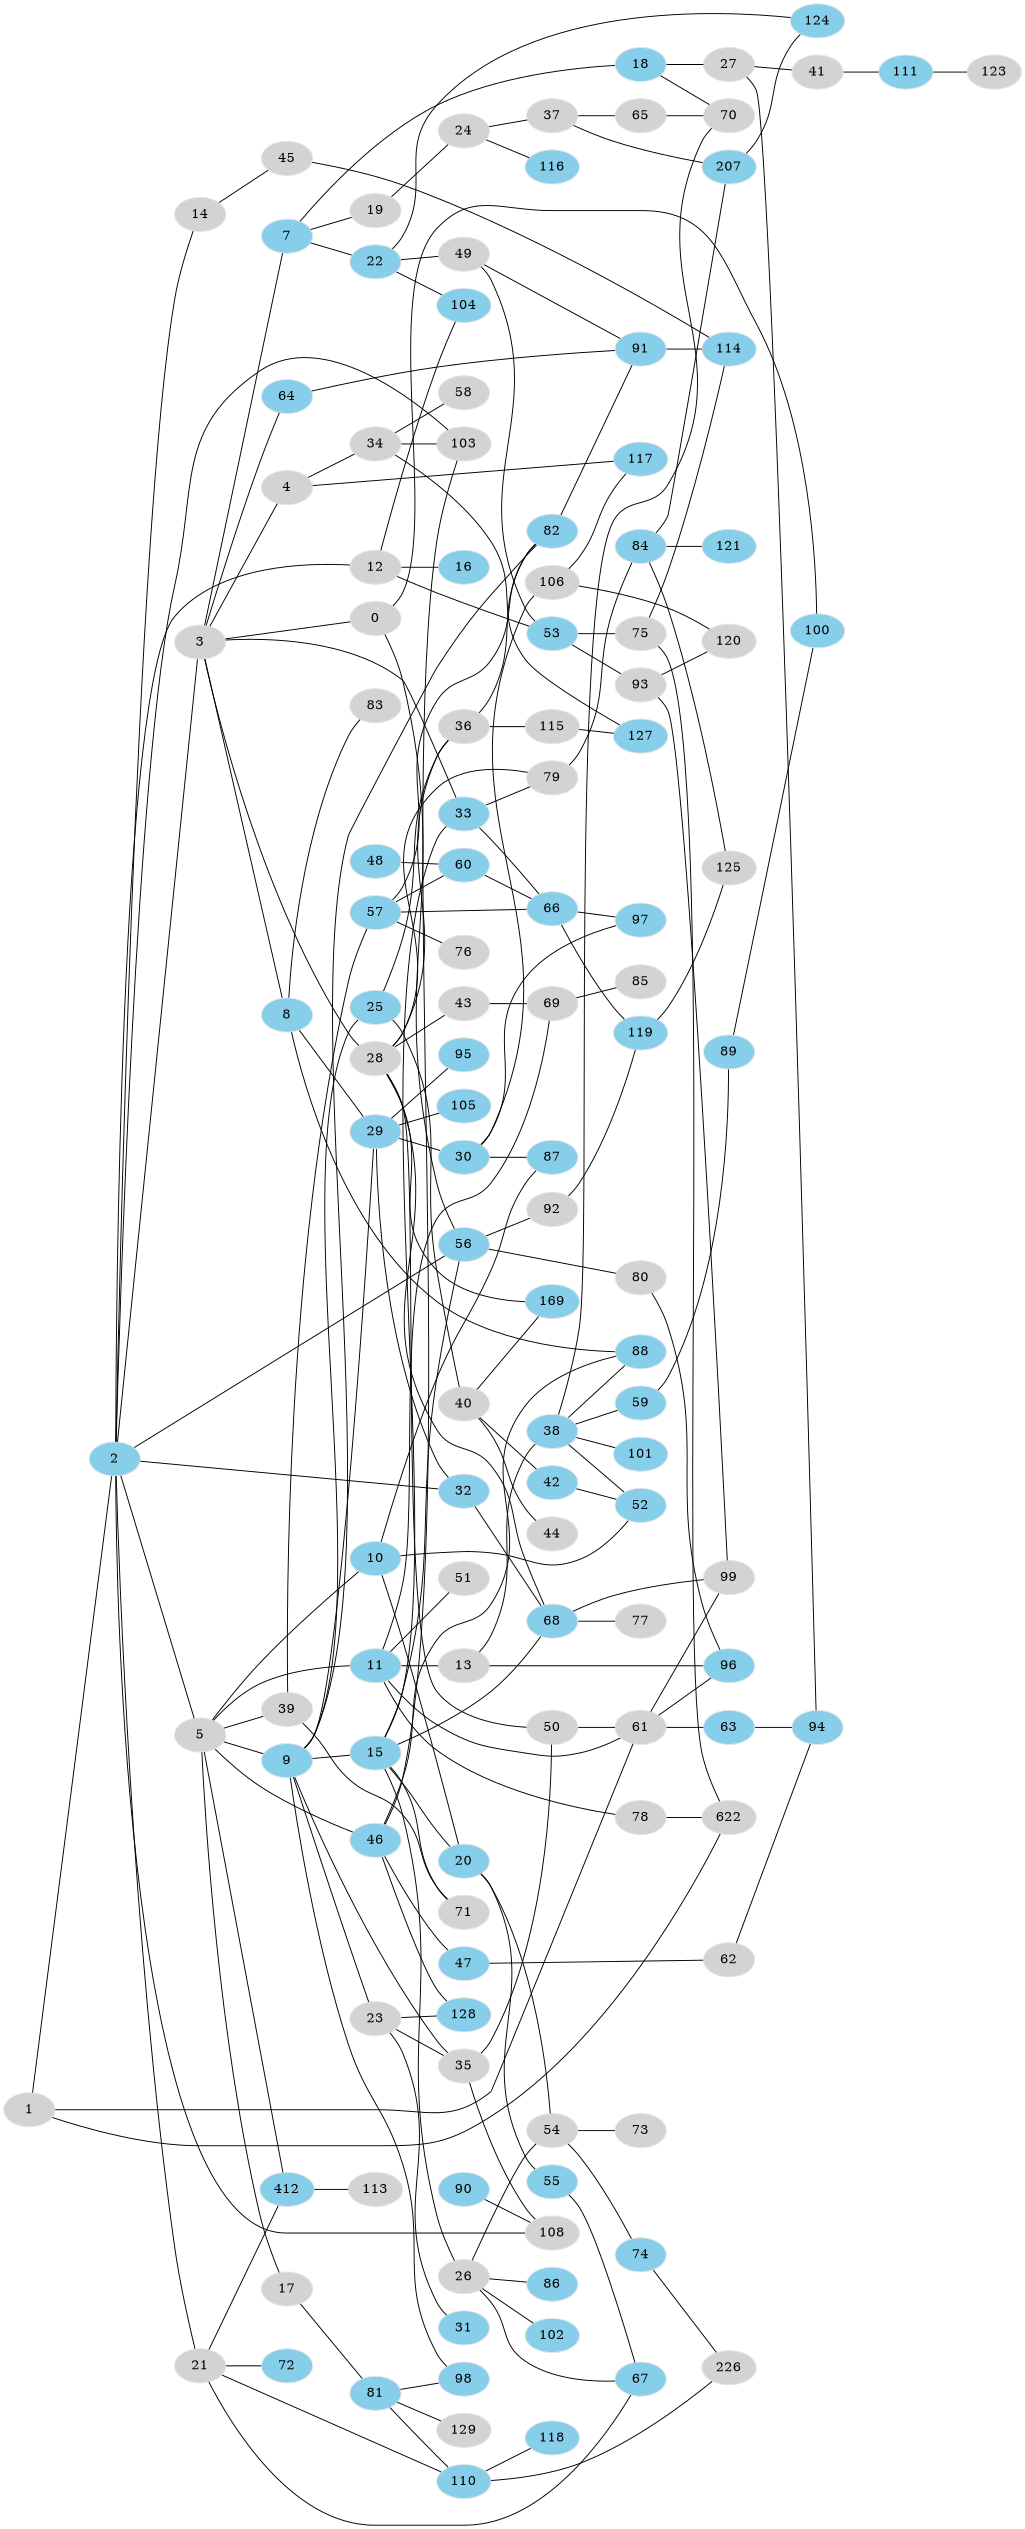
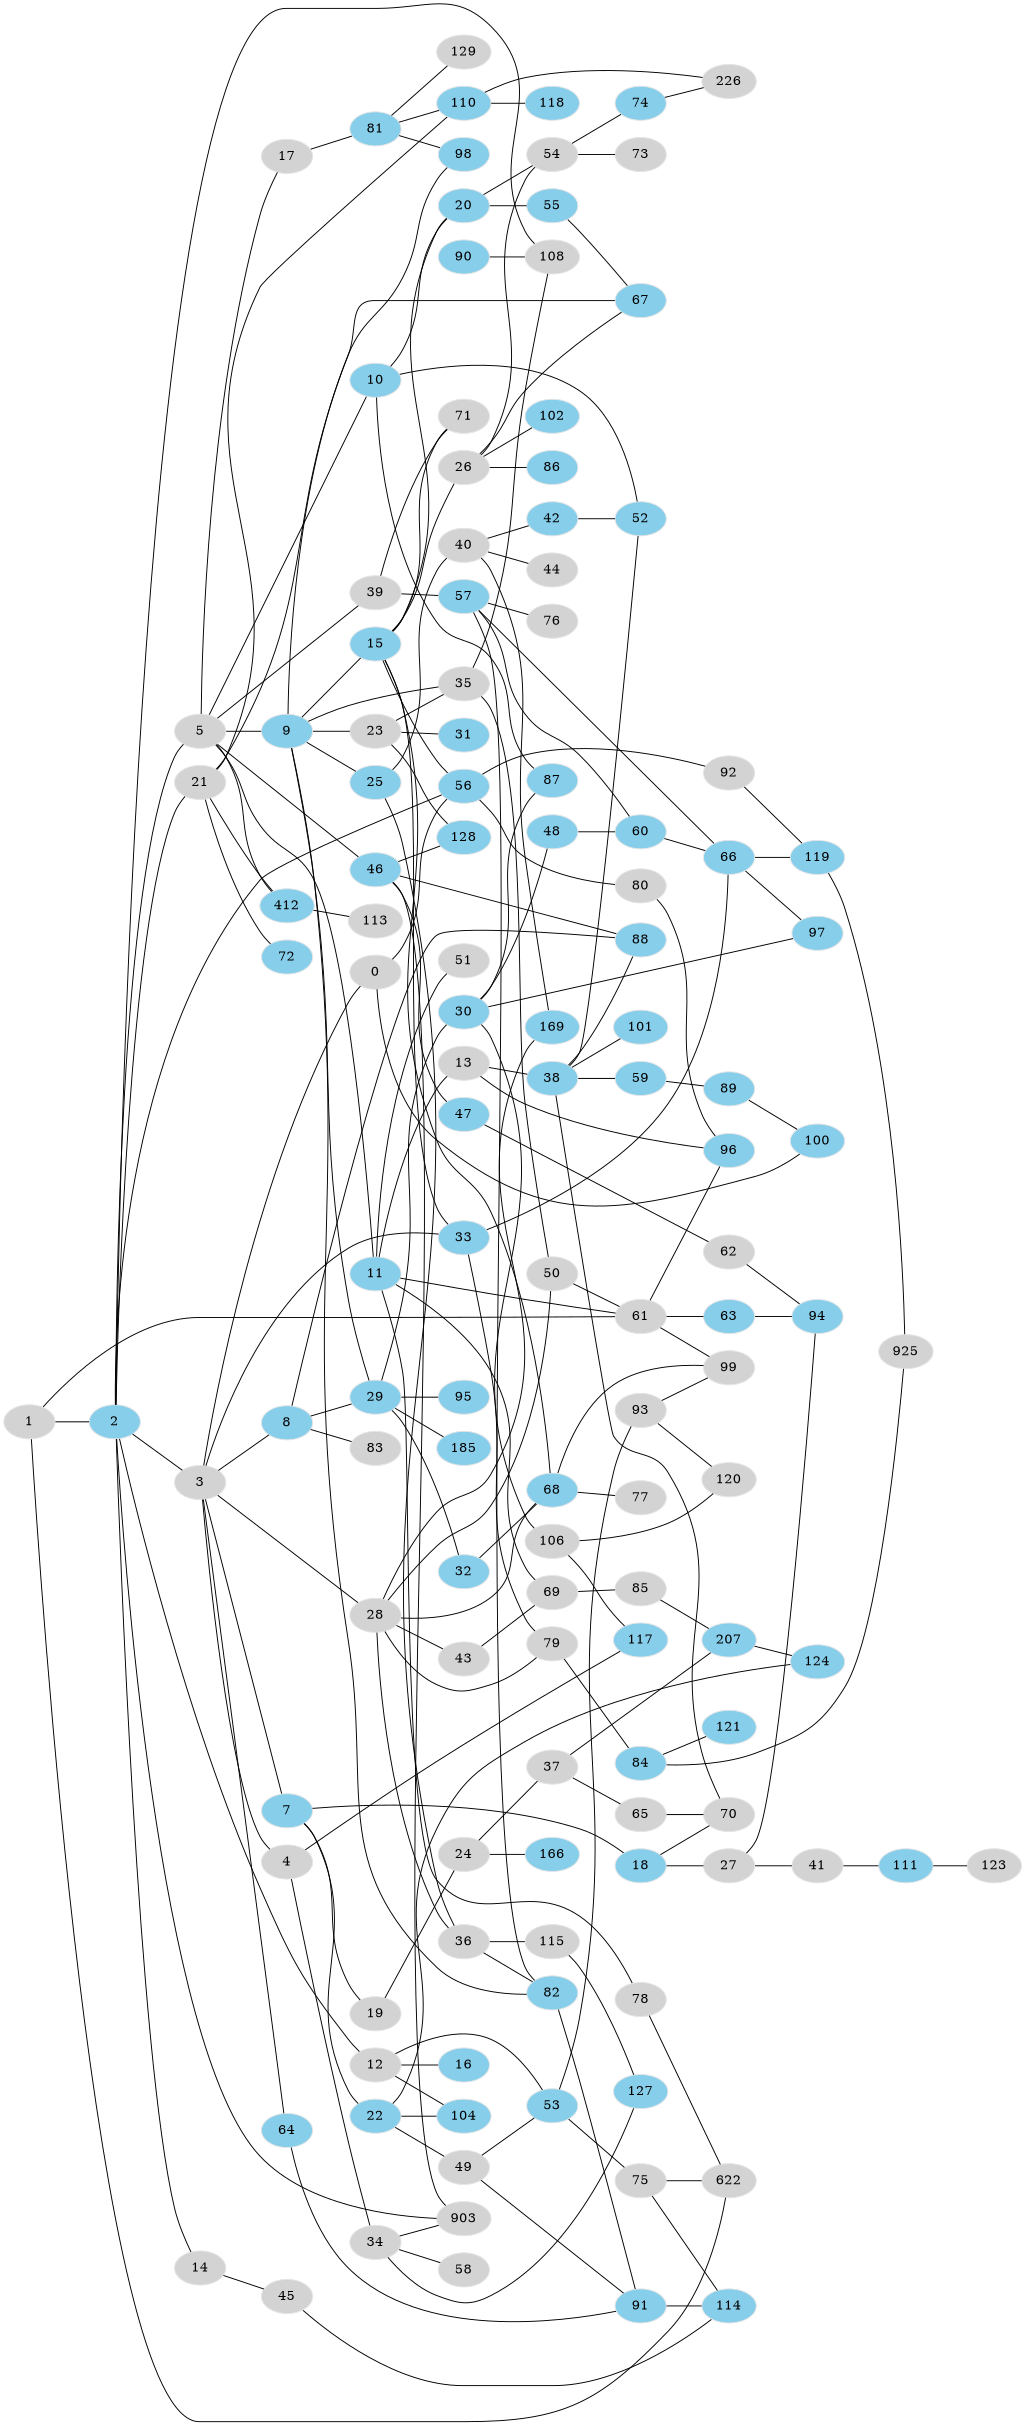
node "116": label "116" -> "166"
edge "207" -- "84": now "207" -- "85"
node "103": label "103" -> "903"
node "125": label "125" -> "925"
edge "48" -- "30": added
node "105": label "105" -> "185"
edge "2" -- "32": removed
